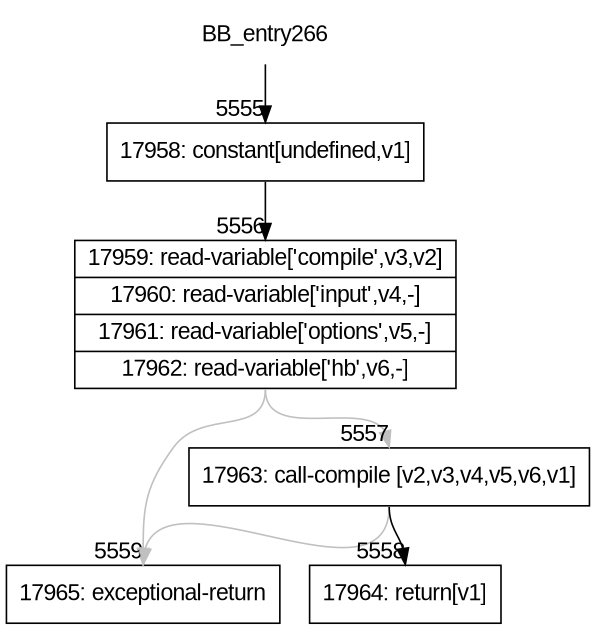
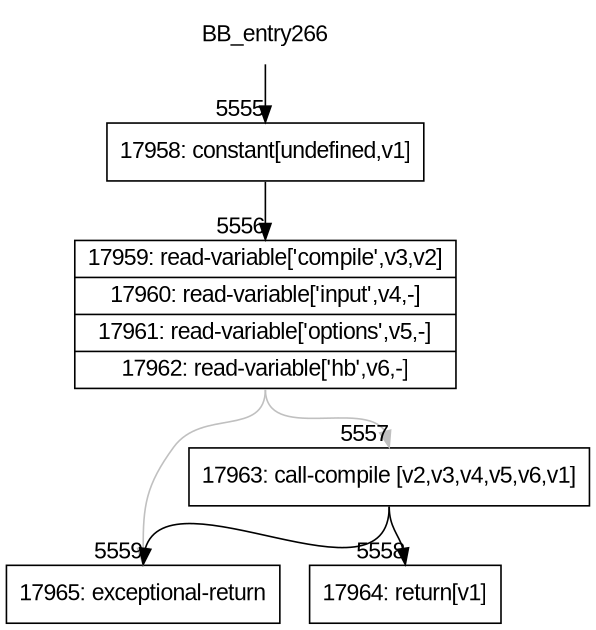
edge "17963: call-compile [v2,v3,v4,v5,v6,v1]" -> "17965: exceptional-return": color gray -> black
